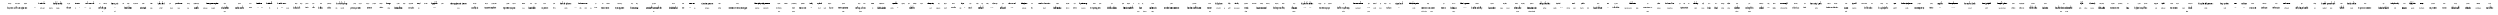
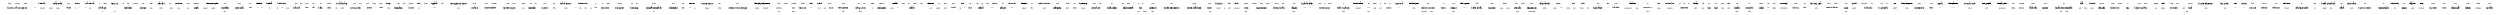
node "b'Mystery Jets'": label "b'Mystery Jets'" -> "b'DeLuna Jets'"
